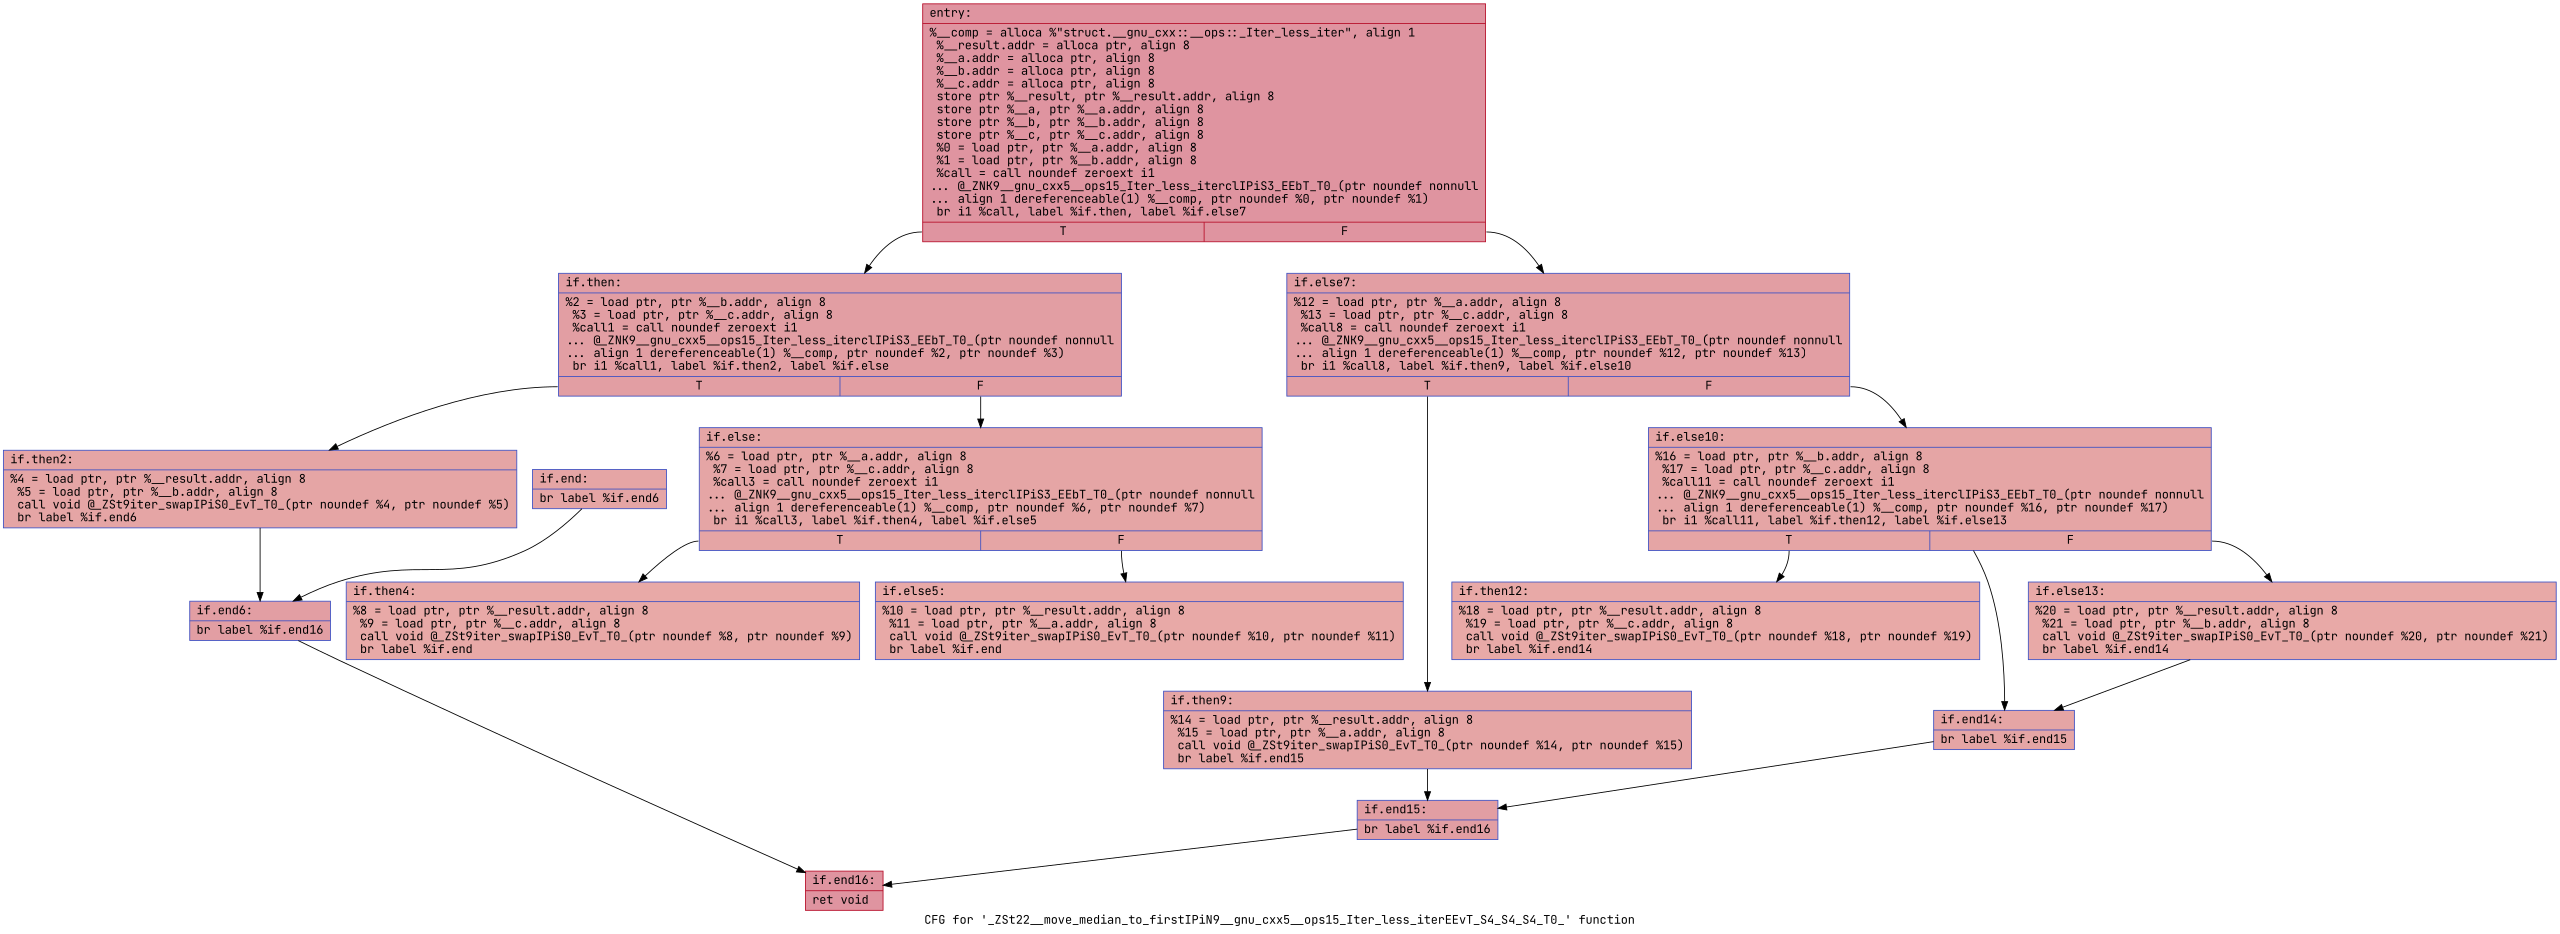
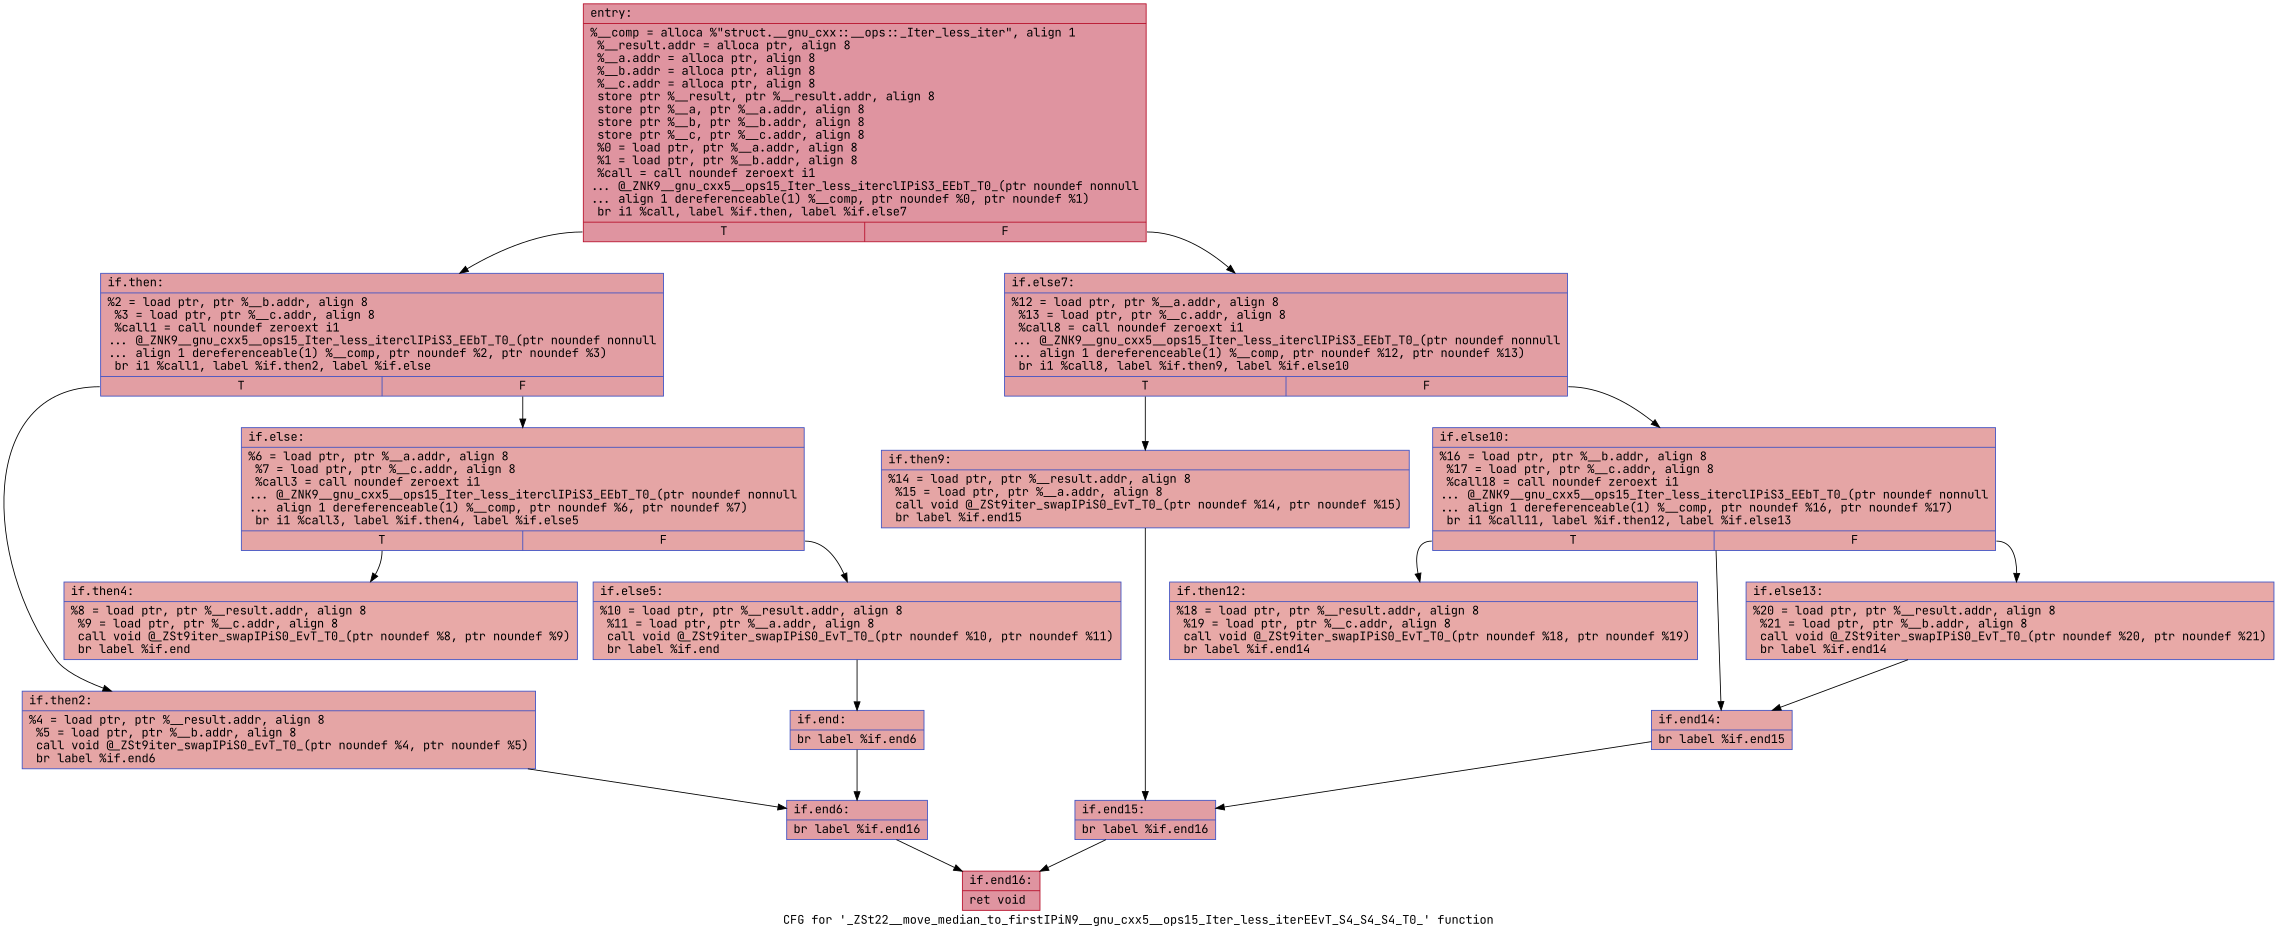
node "if.else10:": text "%call11 = call noundef zeroext i1" -> "%call18 = call noundef zeroext i1"
edge "if.else5:" -> "if.end:": added
